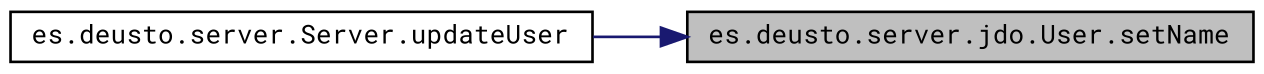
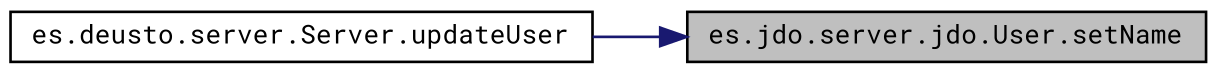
node "es.deusto.server.jdo.User.setName": label "es.deusto.server.jdo.User.setName" -> "es.jdo.server.jdo.User.setName"
